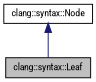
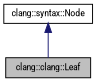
node "clang::syntax::Leaf": label "clang::syntax::Leaf" -> "clang::clang::Leaf"
